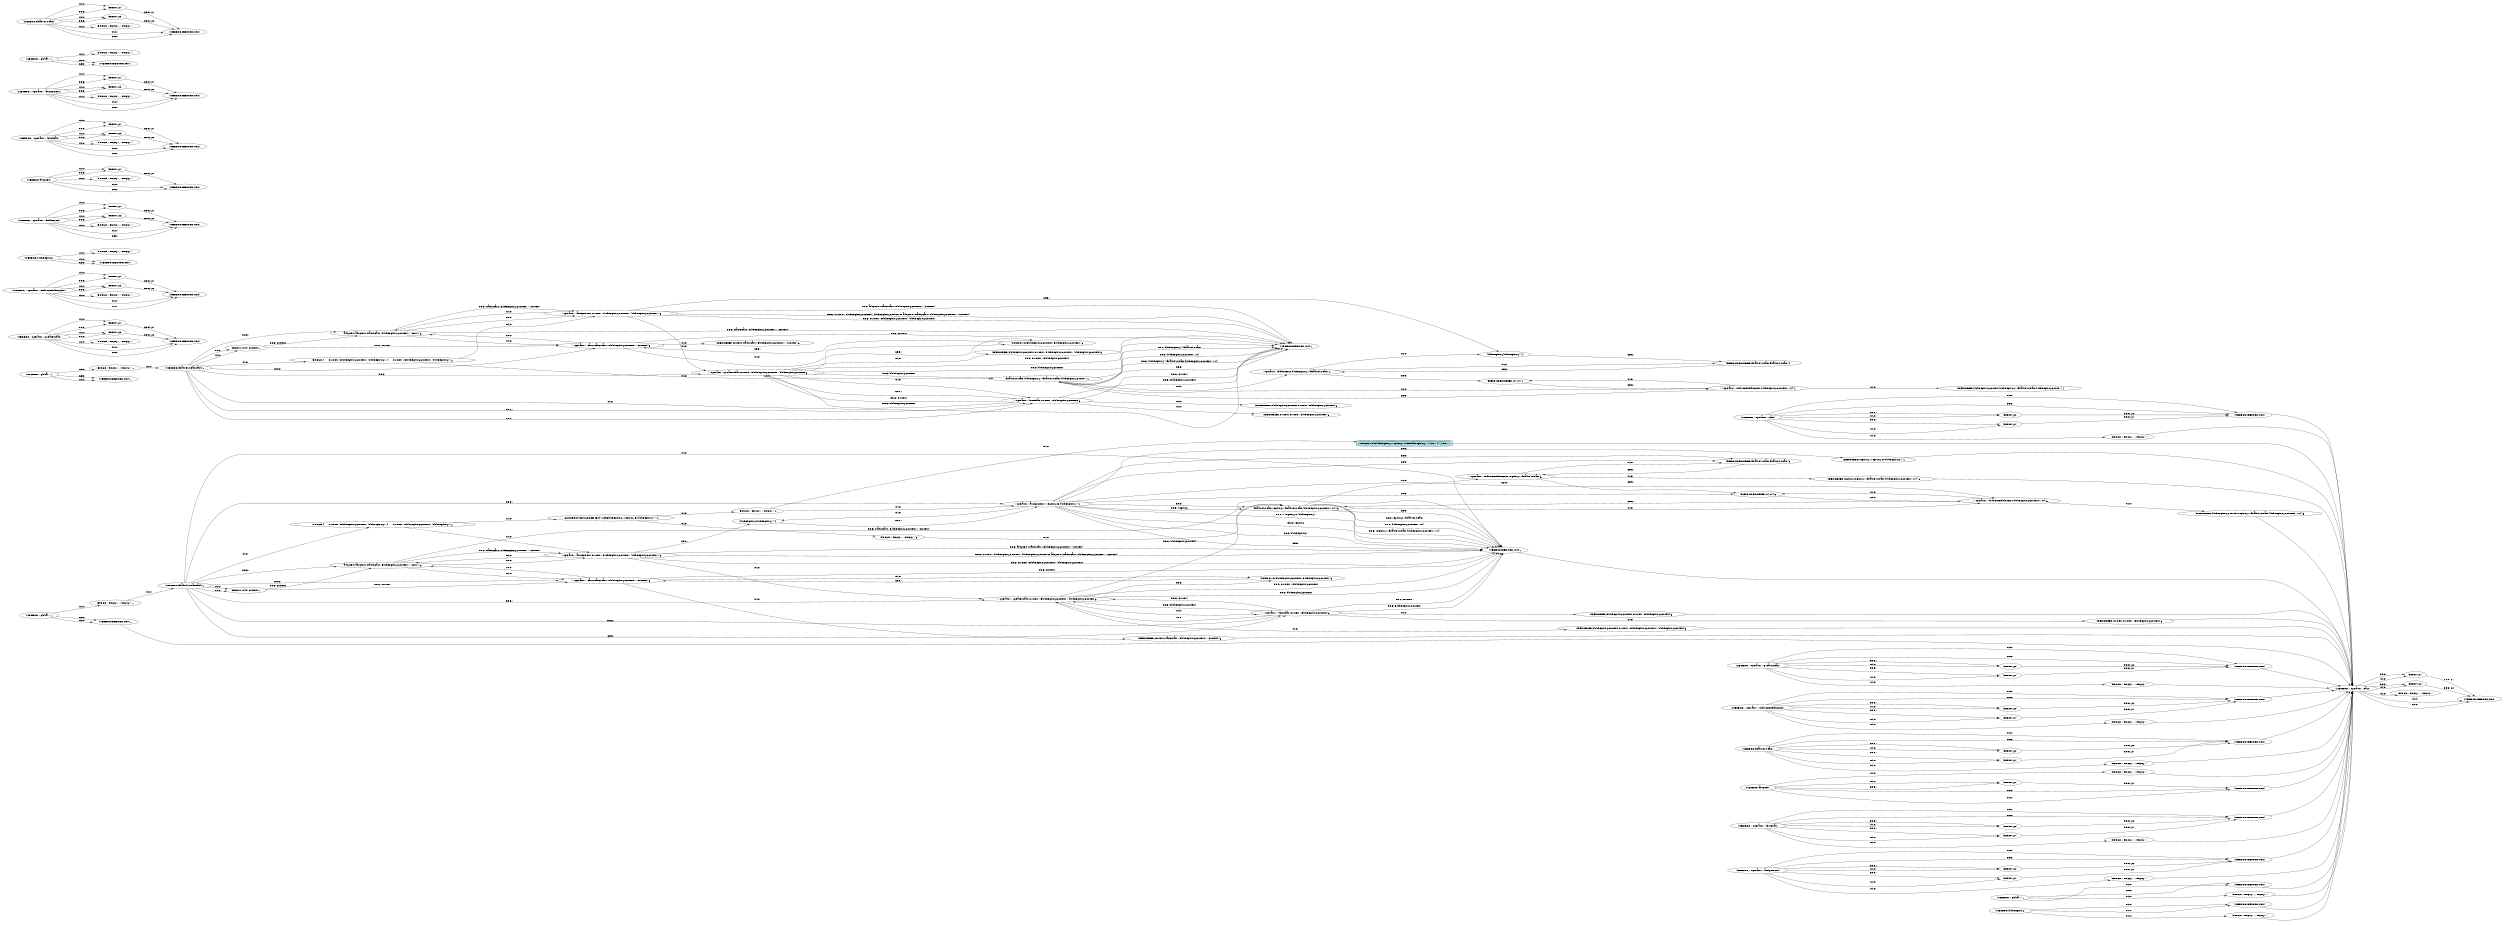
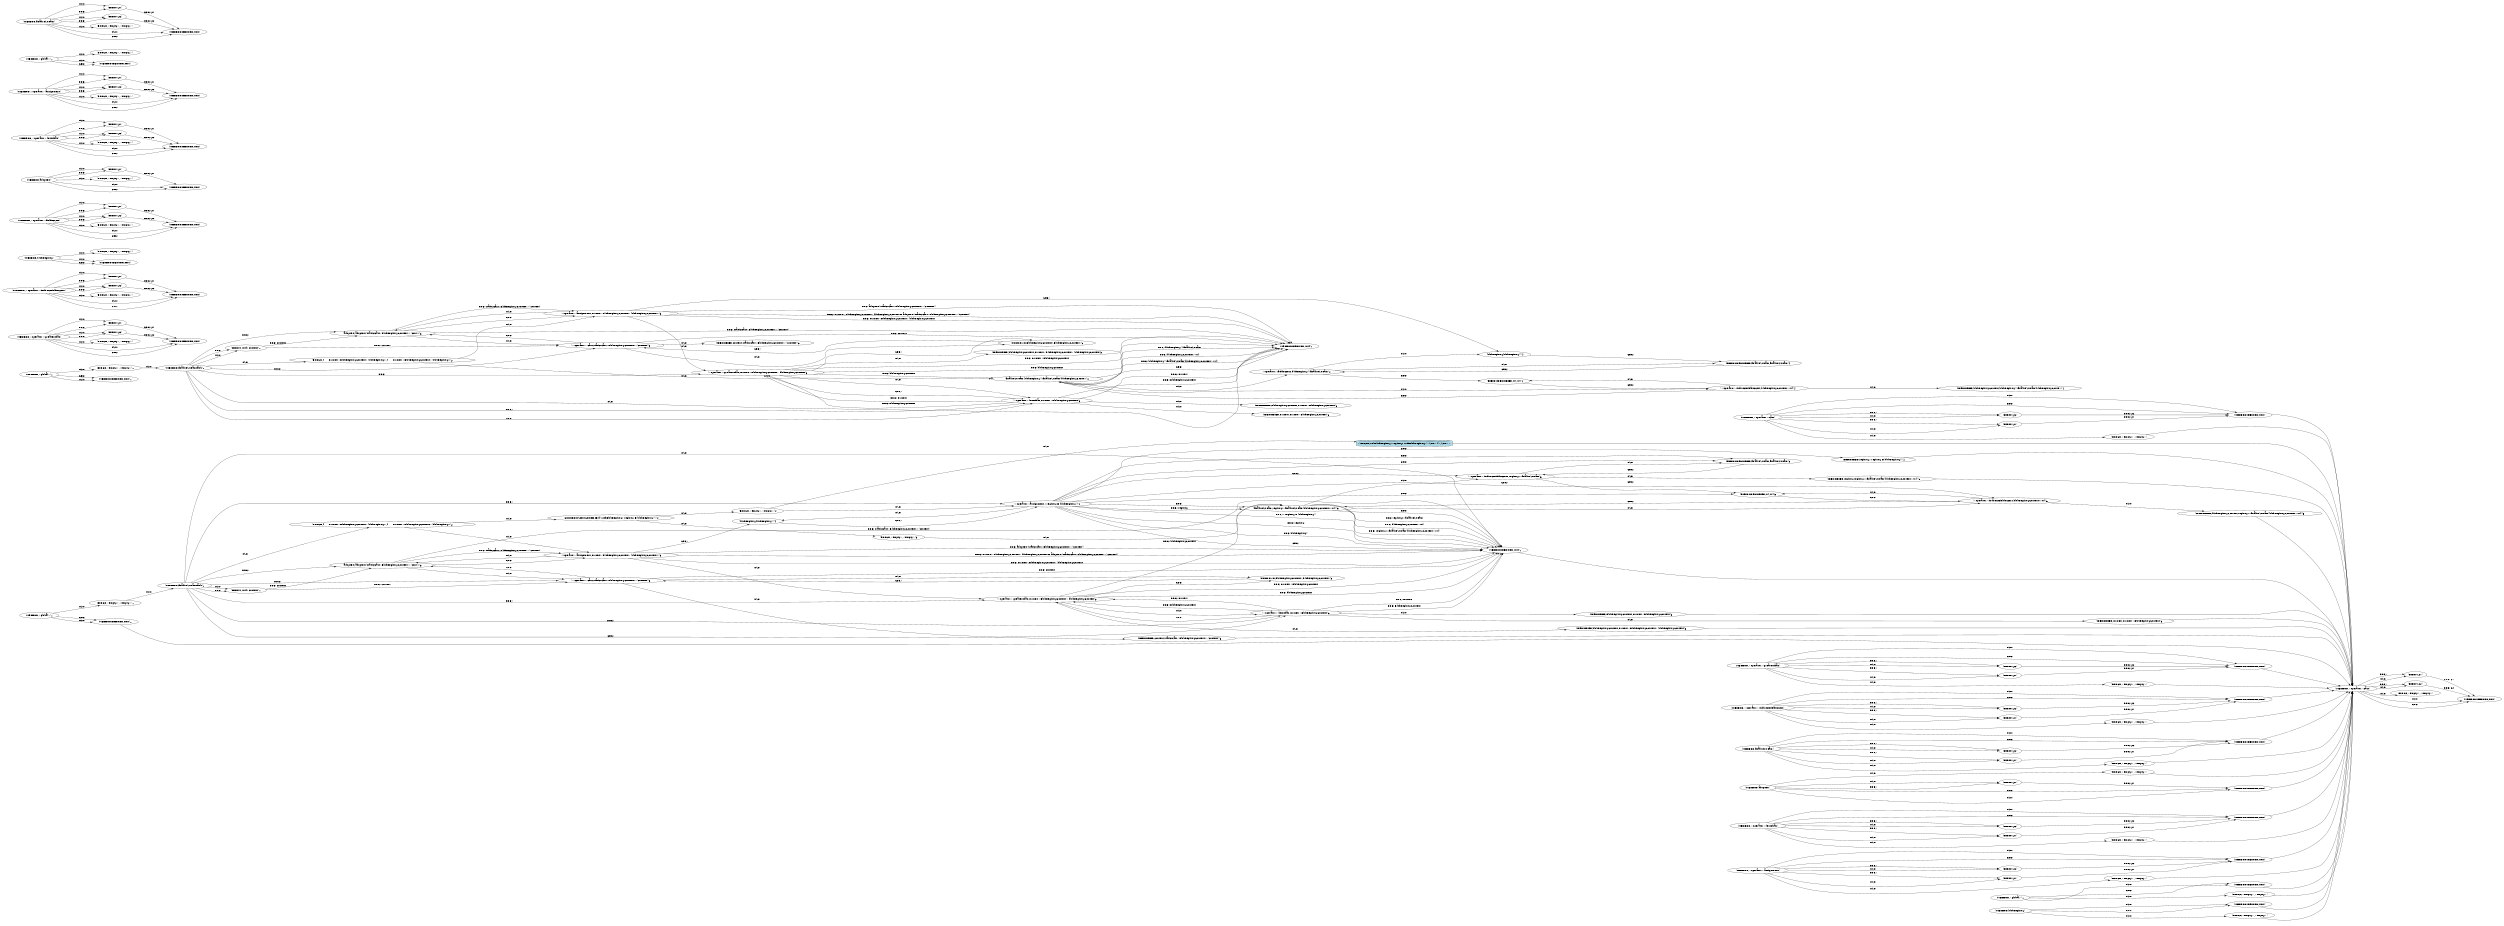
edge "(<operator>.assignment,* registry = blobRegistry())" -> "(<operator>.indirectFieldAccess,registry->finalizeStream)": added, label "CDG:"
